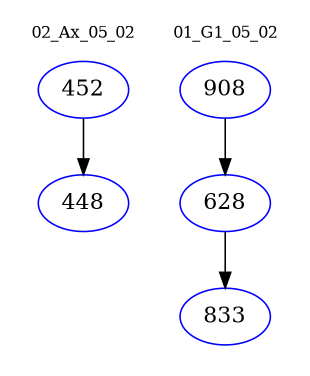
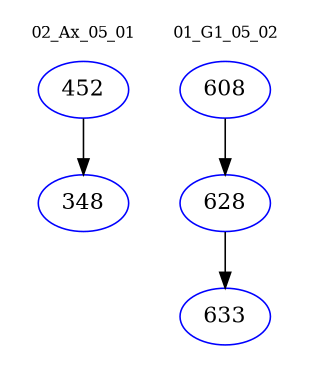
cluster "02_Ax_05_02": label "02_Ax_05_02" -> "02_Ax_05_01"
node "908": label "908" -> "608"
node "448": label "448" -> "348"
node "833": label "833" -> "633"
